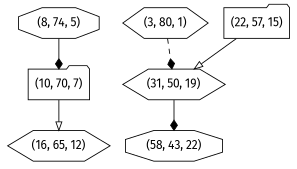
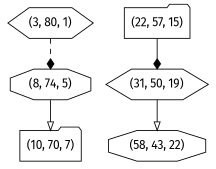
edge "(8, 74, 5)" -> "(10, 70, 7)": arrowhead diamond -> onormal
edge "(3, 80, 1)" -> "(31, 50, 19)": now "(3, 80, 1)" -> "(8, 74, 5)"
edge "(22, 57, 15)" -> "(31, 50, 19)": arrowhead onormal -> diamond
edge "(31, 50, 19)" -> "(58, 43, 22)": arrowhead diamond -> onormal
node "(16, 65, 12)": removed
